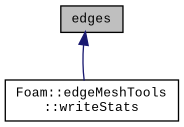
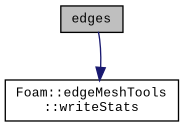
edge "Foam::edgeMeshTools ::writeStats" -> "edges": reversed
